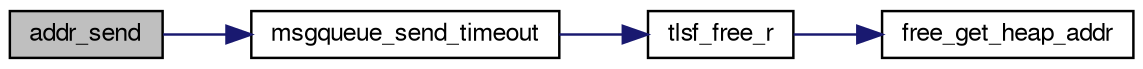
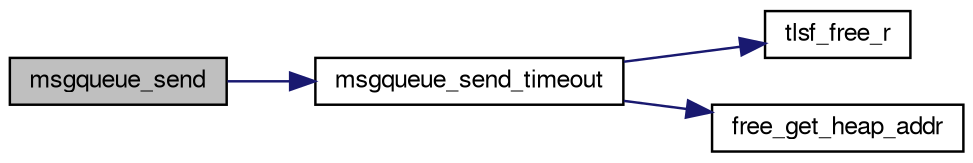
node "addr_send": label "addr_send" -> "msgqueue_send"
edge "tlsf_free_r" -> "free_get_heap_addr": now "msgqueue_send_timeout" -> "free_get_heap_addr"
